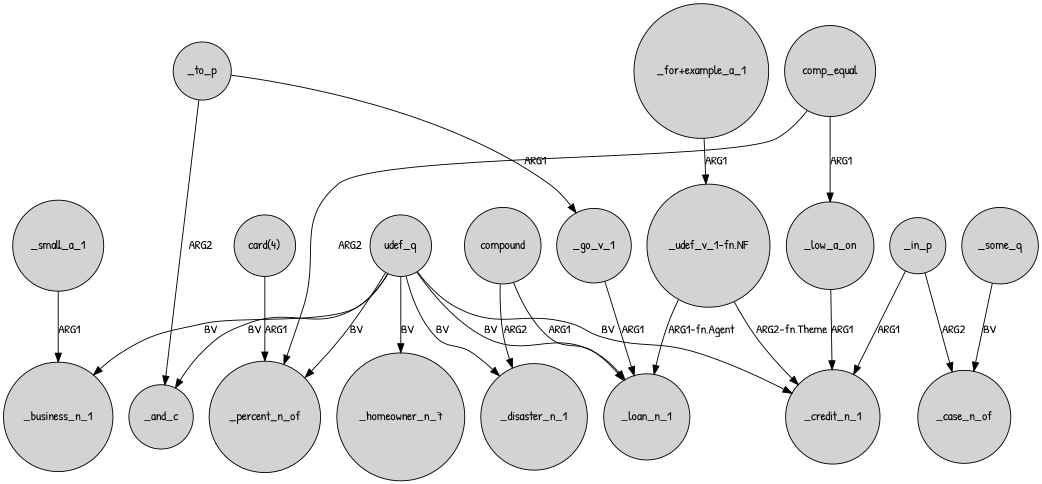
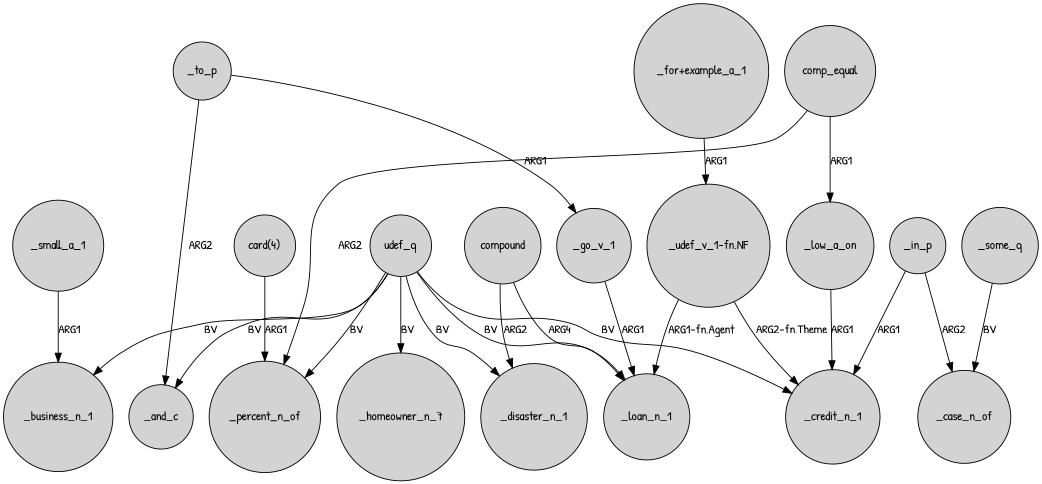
edge "compound" -> "_loan_n_1": label "ARG1" -> "ARG4"
